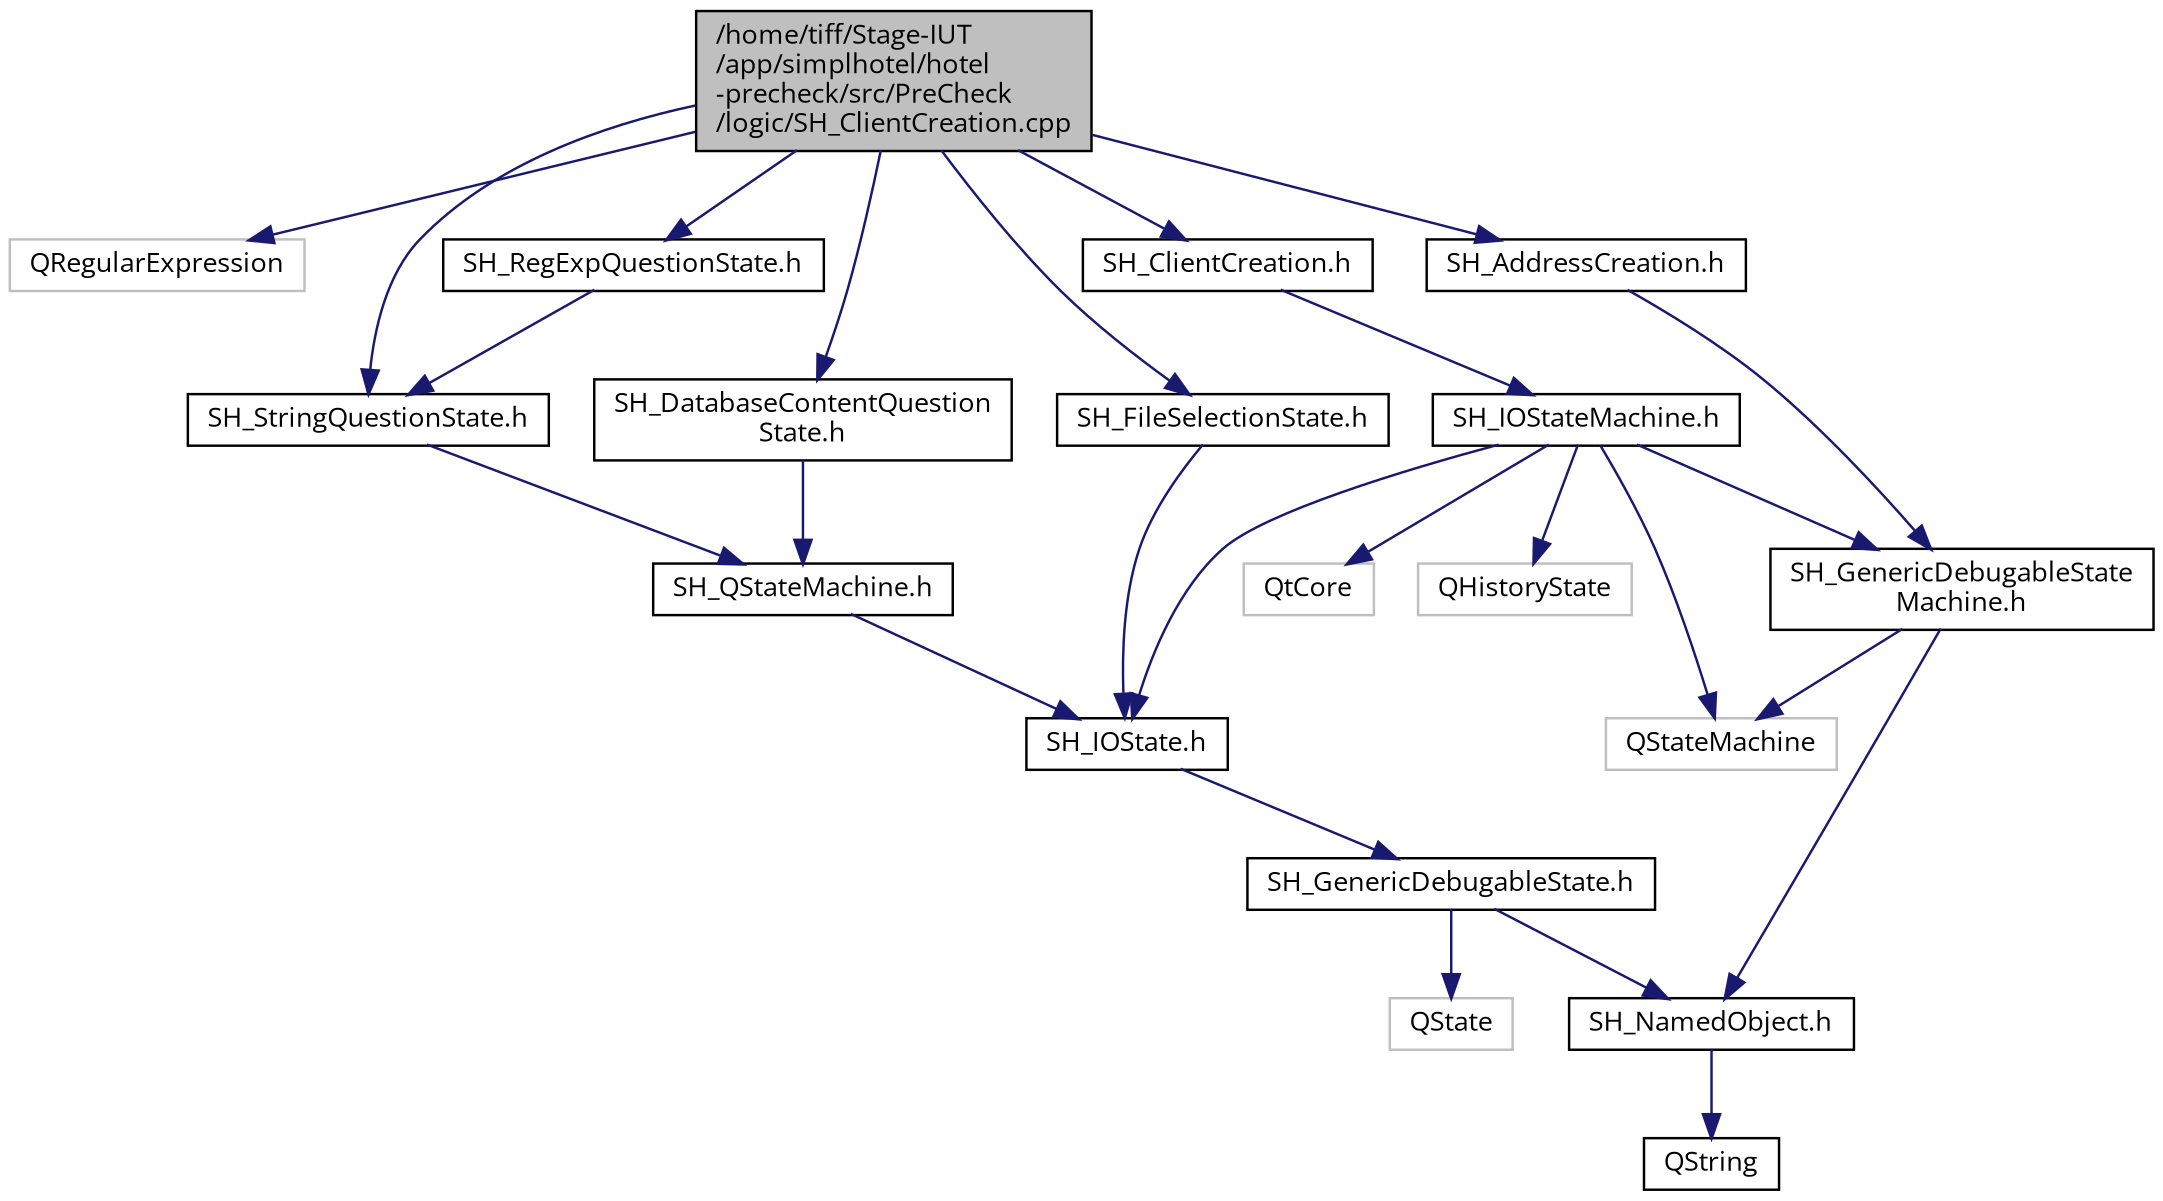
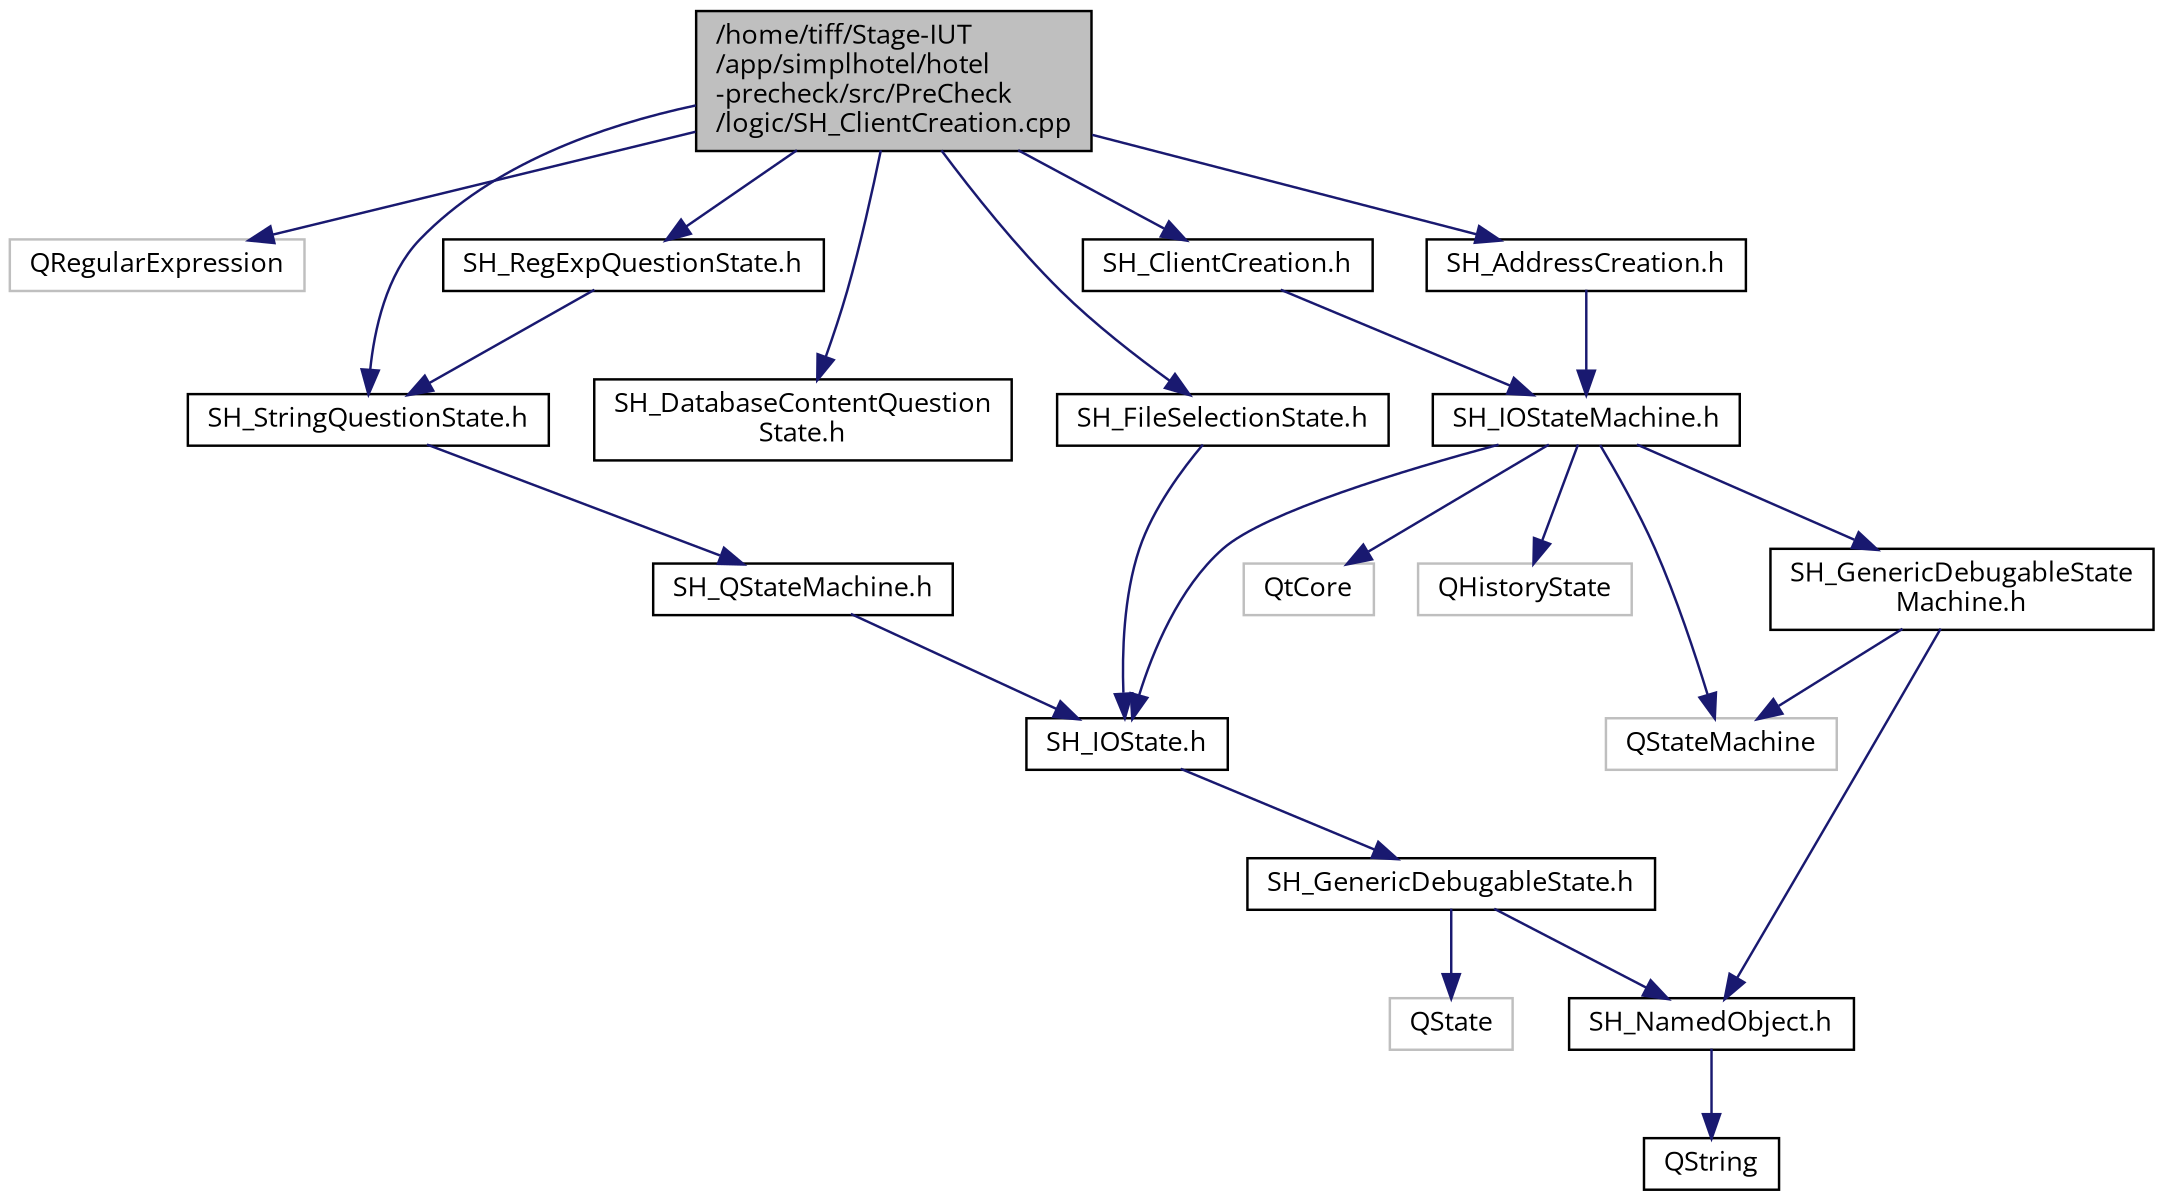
edge "SH_AddressCreation.h" -> "SH_GenericDebugableState Machine.h": now "SH_AddressCreation.h" -> "SH_IOStateMachine.h"
edge "SH_DatabaseContentQuestion State.h" -> "SH_QStateMachine.h": removed
